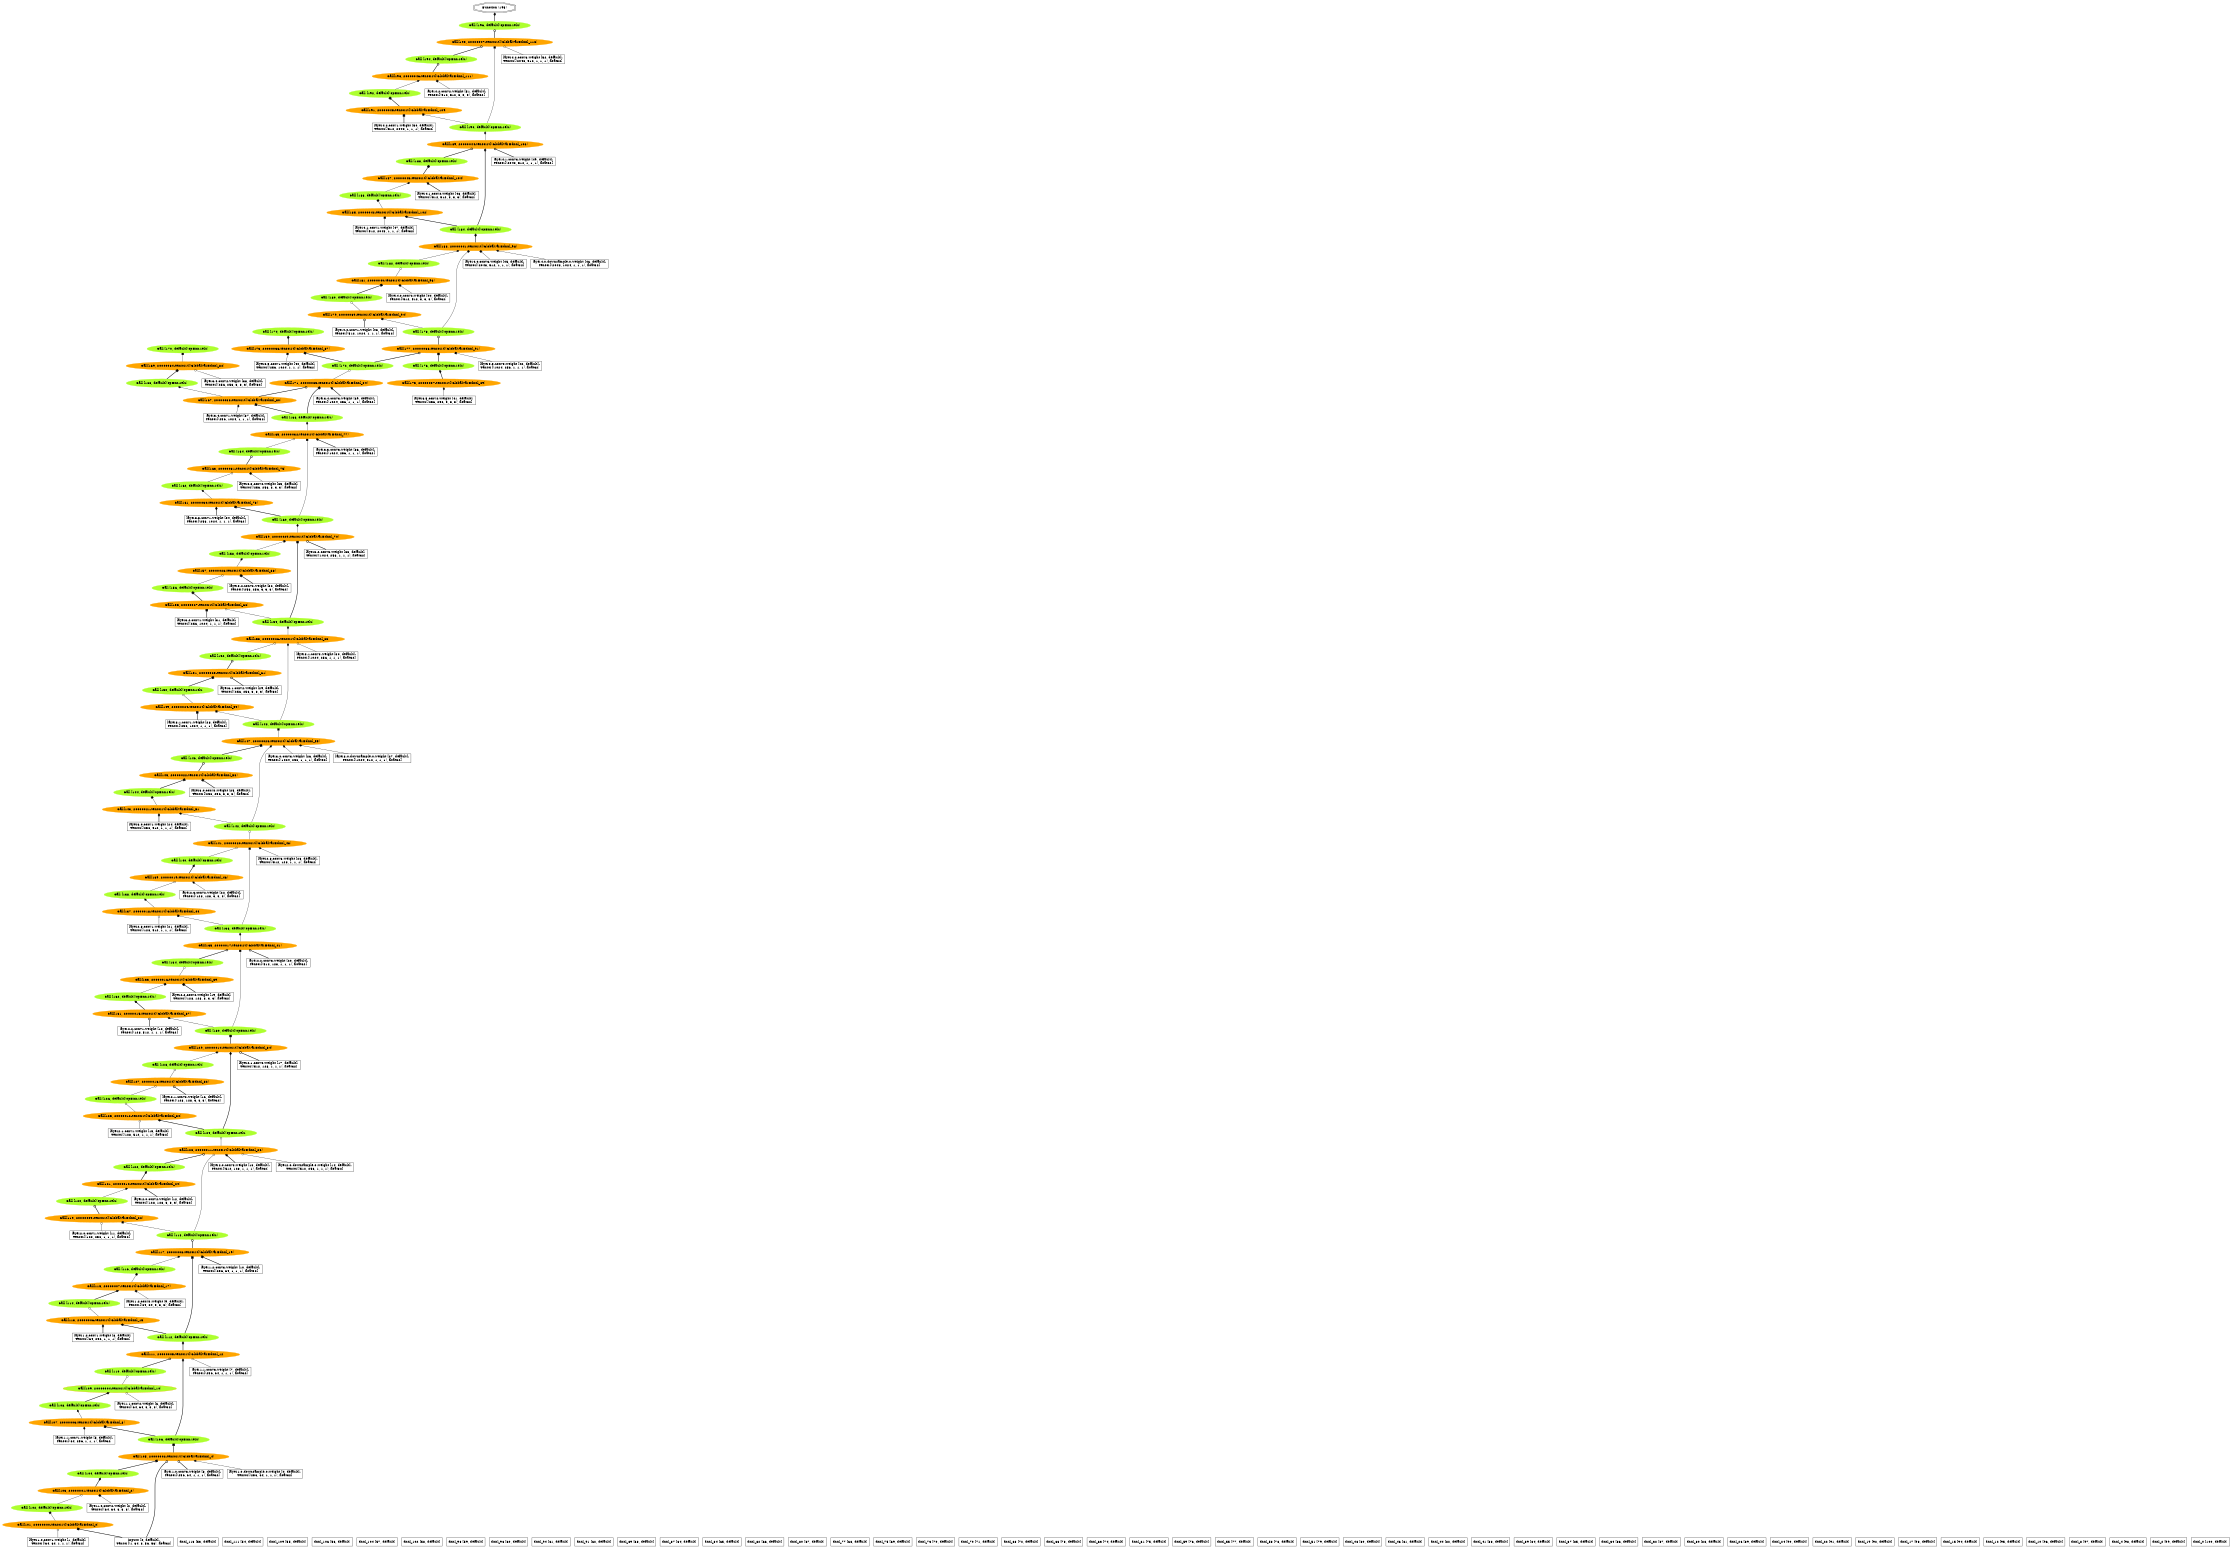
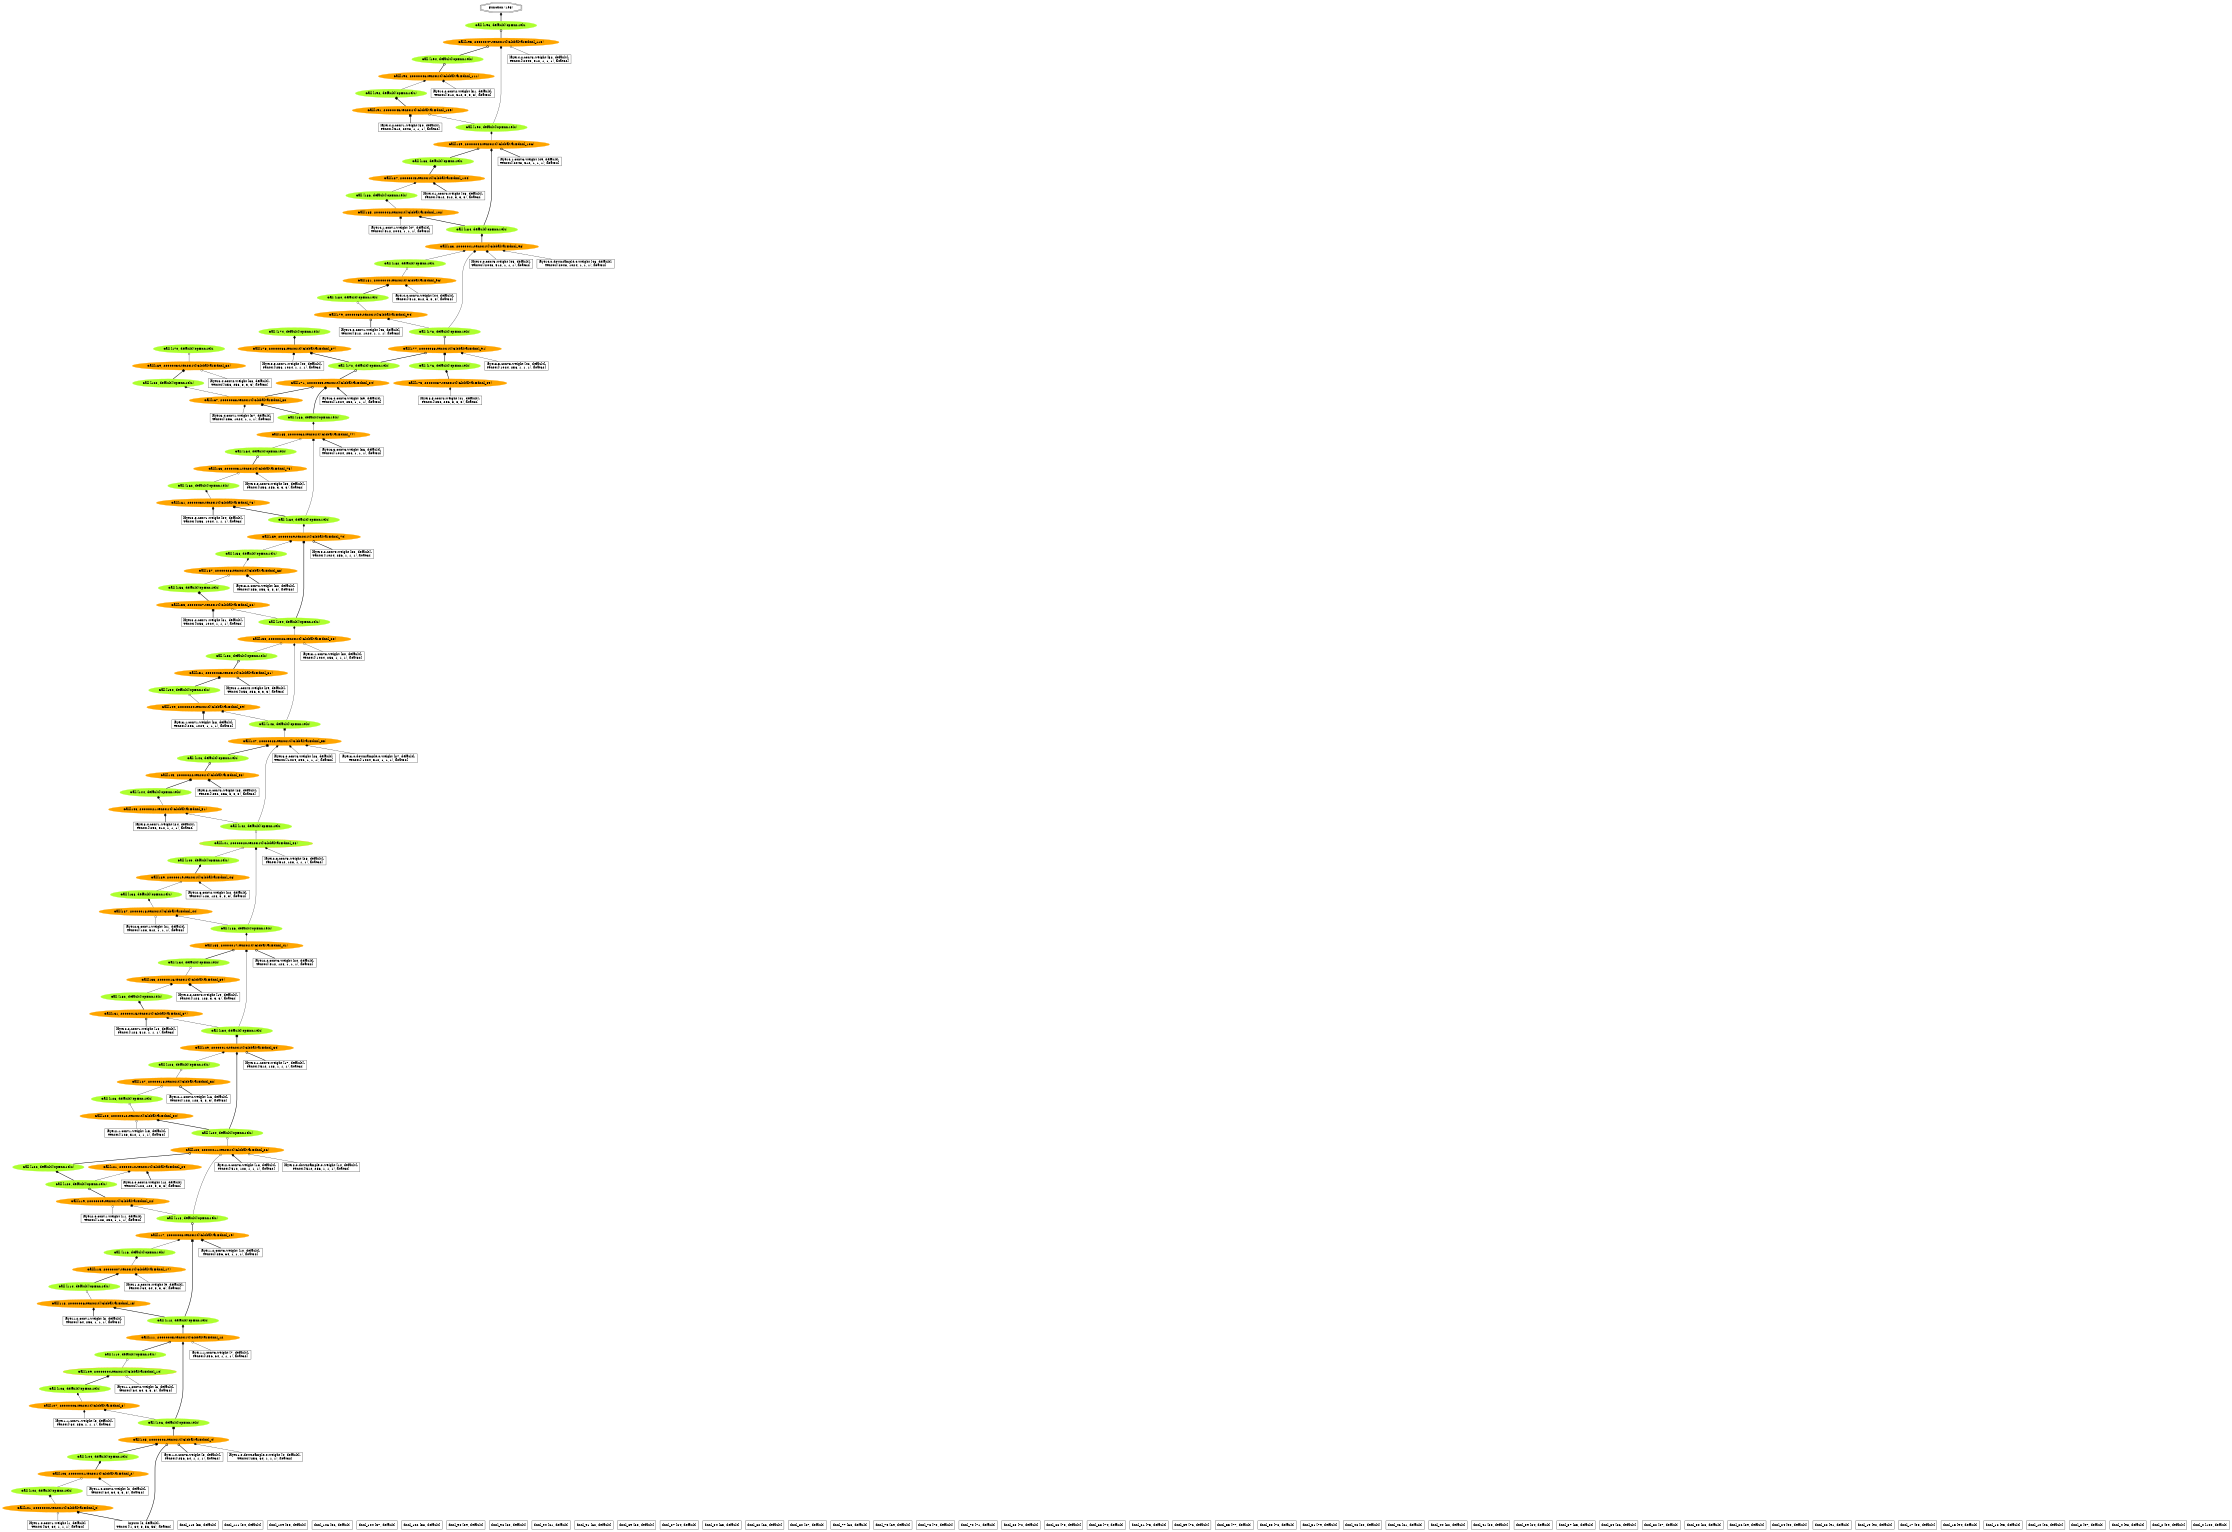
edge "Call [190, default](op=nn.relu)" -> "Call[191, 20000045-tensorrt](GlobalVar=dnnl_109)": arrowhead box -> odot
edge "Call[169, 20000034-tensorrt](GlobalVar=dnnl_82)" -> "Call [170, default](op=nn.relu)": arrowhead box -> odot
edge "Call[171, 20000035-tensorrt](GlobalVar=dnnl_84)" -> "Call [172, default](op=nn.relu)": style solid -> bold
node "Call[141, 20000020-tensorrt](GlobalVar=dnnl_48)": fillcolor orange -> greenyellow
edge "Call[121, 20000010-tensorrt](GlobalVar=dnnl_24)" -> "Call [122, default](op=nn.relu)": now "Call [120, default](op=nn.relu)" -> "Call [122, default](op=nn.relu)"
edge "Call [106, default](op=nn.relu)" -> "Call[107, 20000003-tensorrt](GlobalVar=dnnl_8)": style bold -> solid
